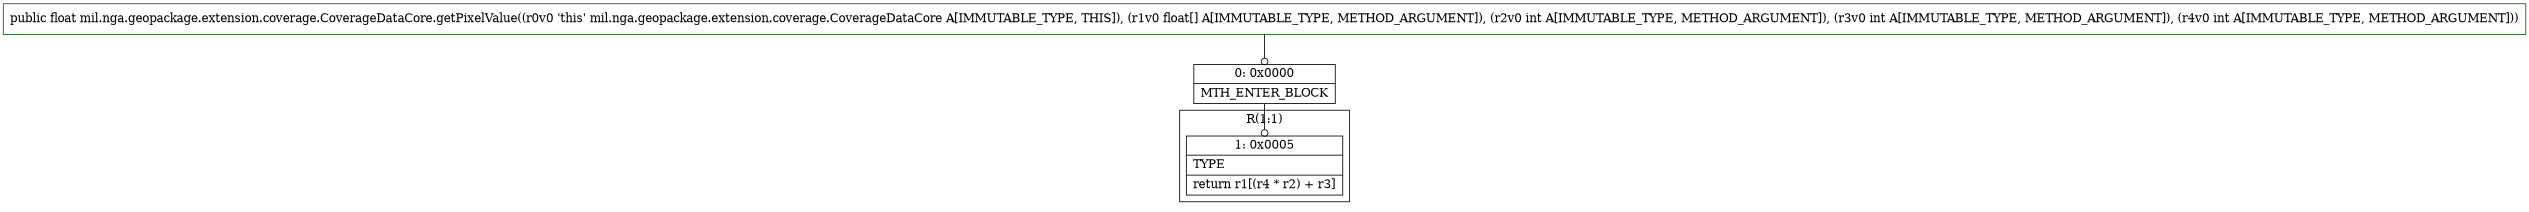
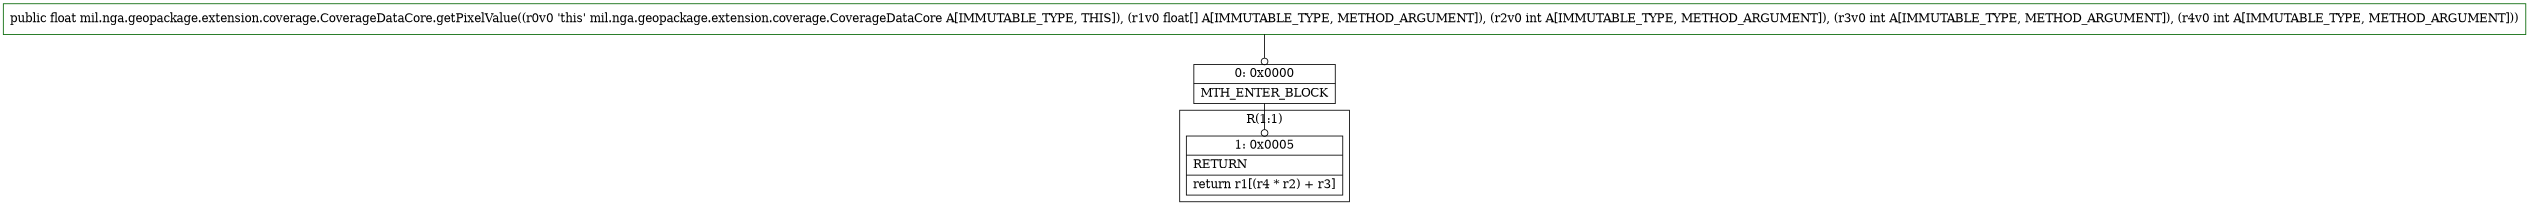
node "1: 0x0005": text "TYPE" -> "RETURN"
